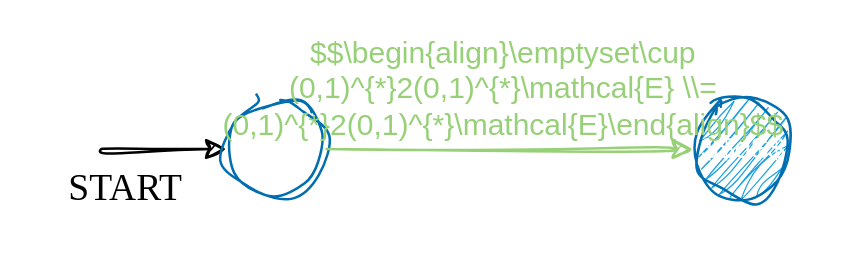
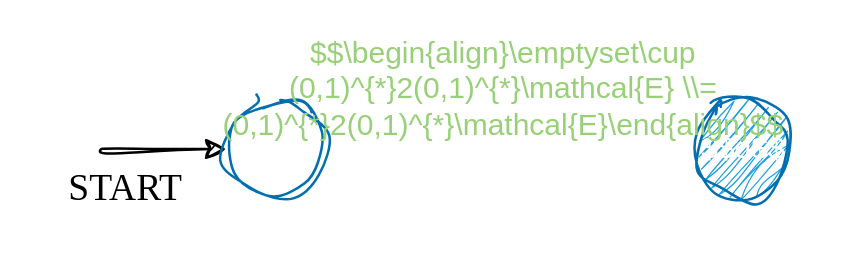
edge "$$a$$" -> "$$d$$": removed
